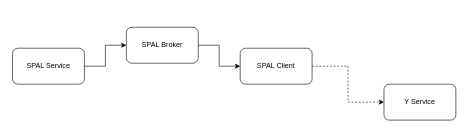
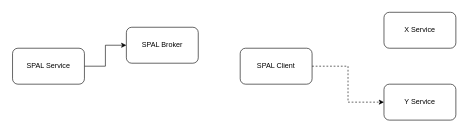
node "X Service": added
edge "SPAL Broker" -> "SPAL Client": removed
